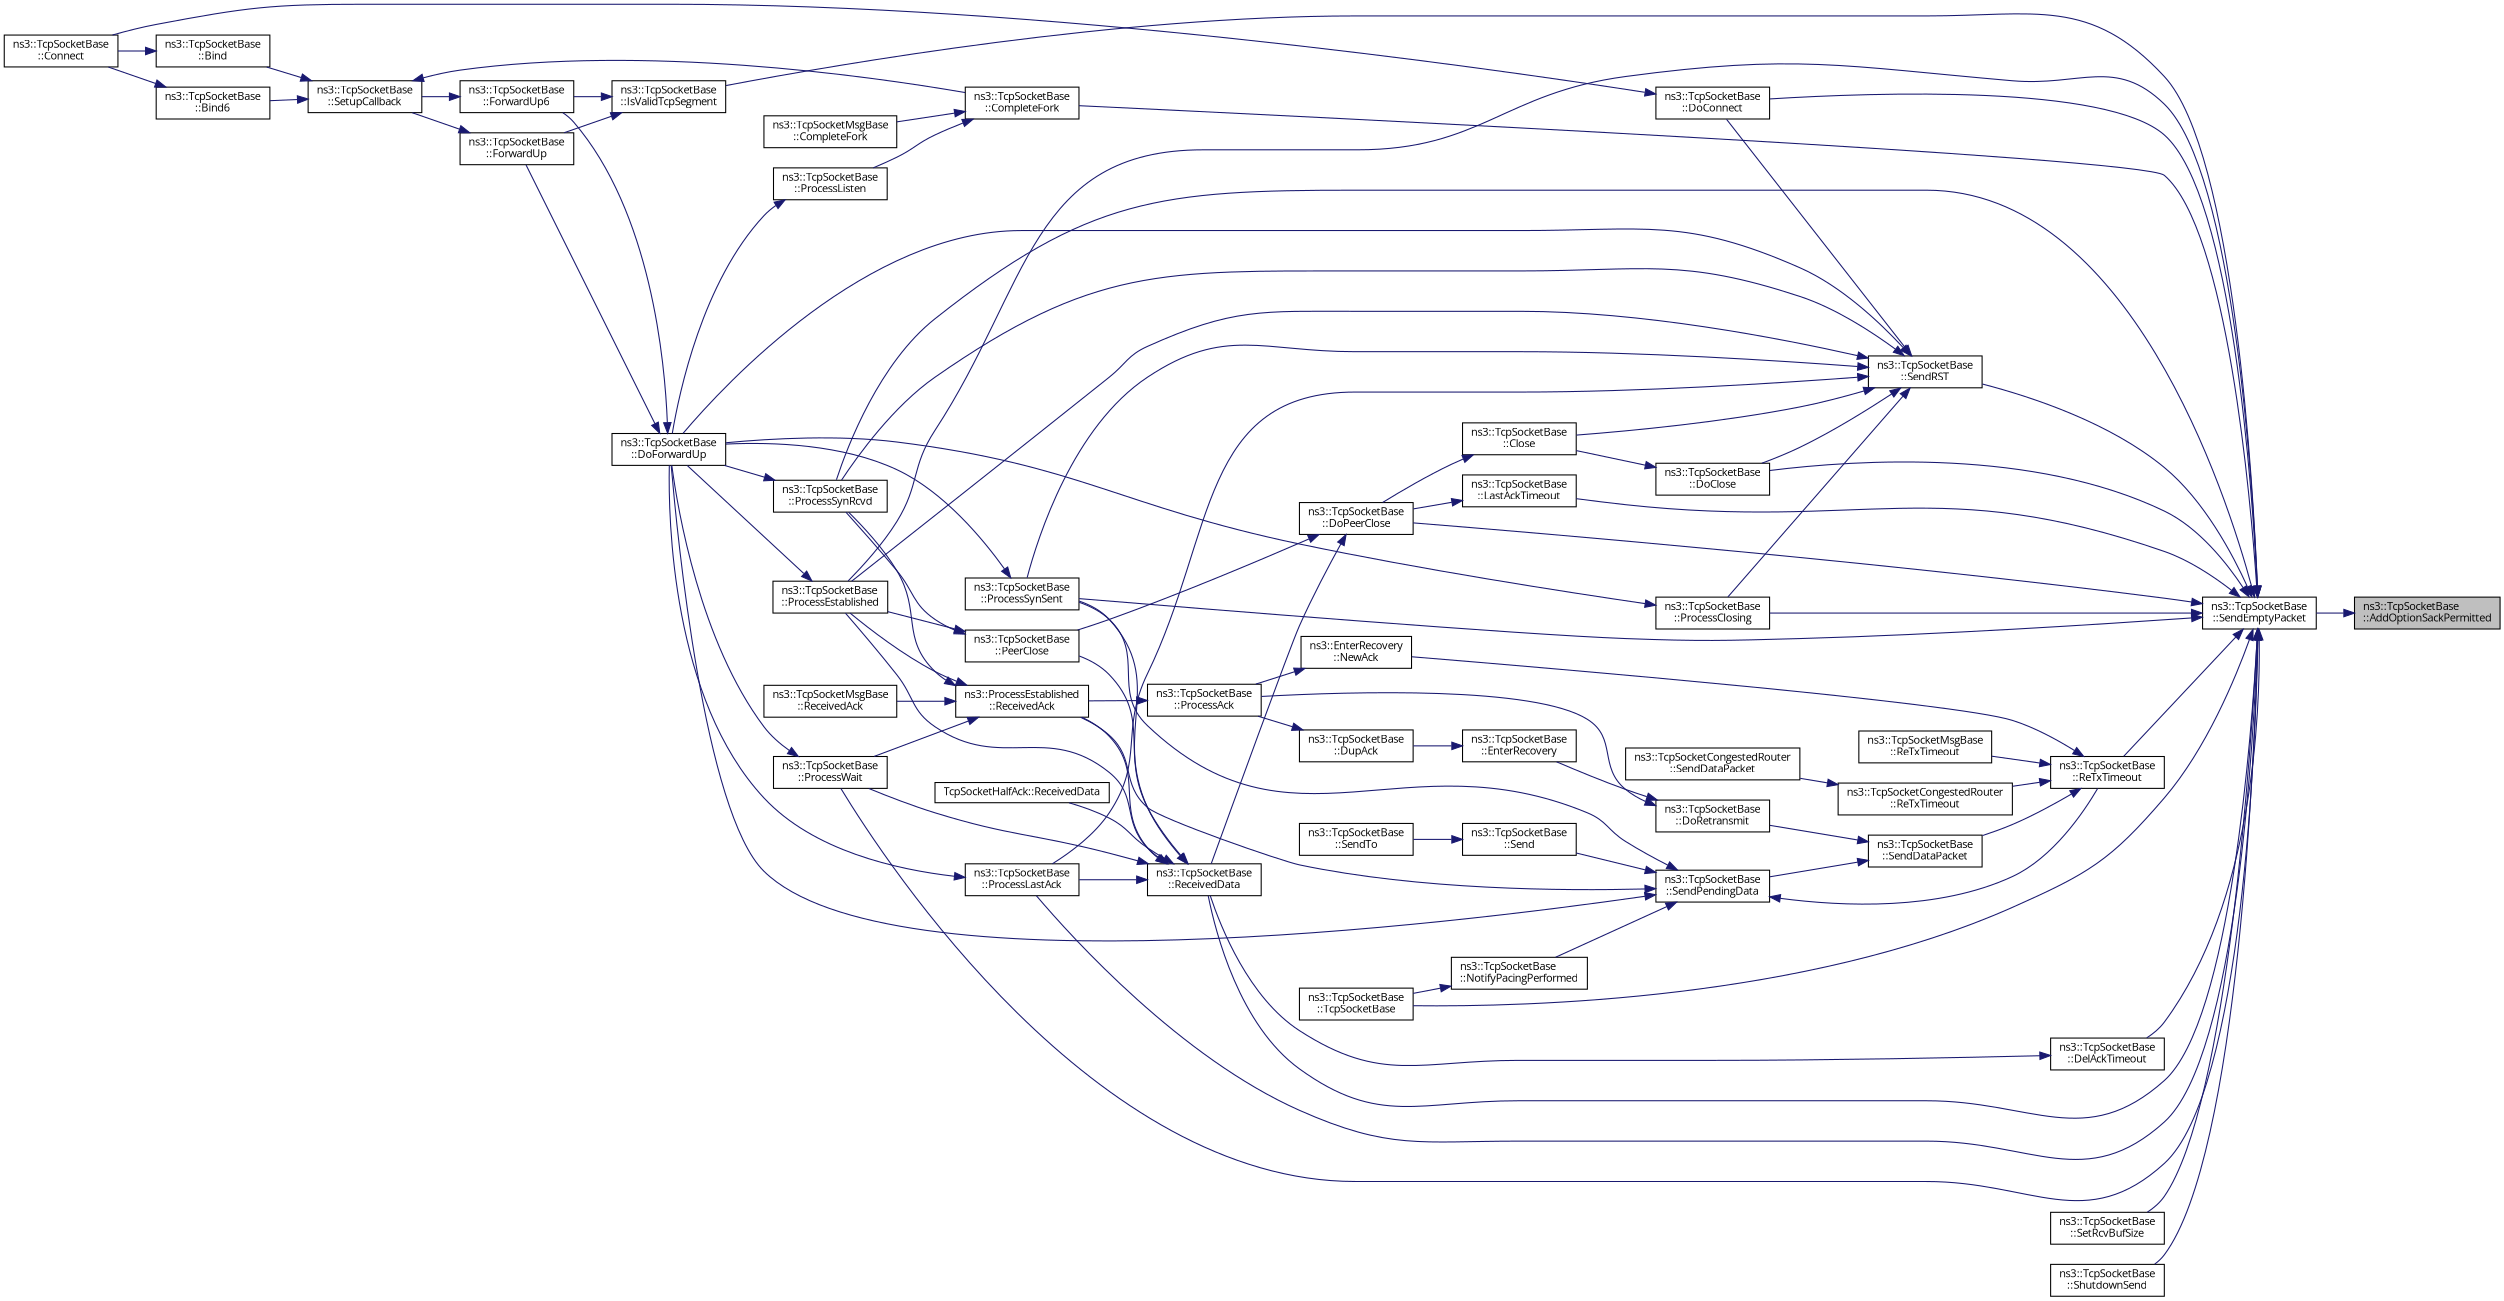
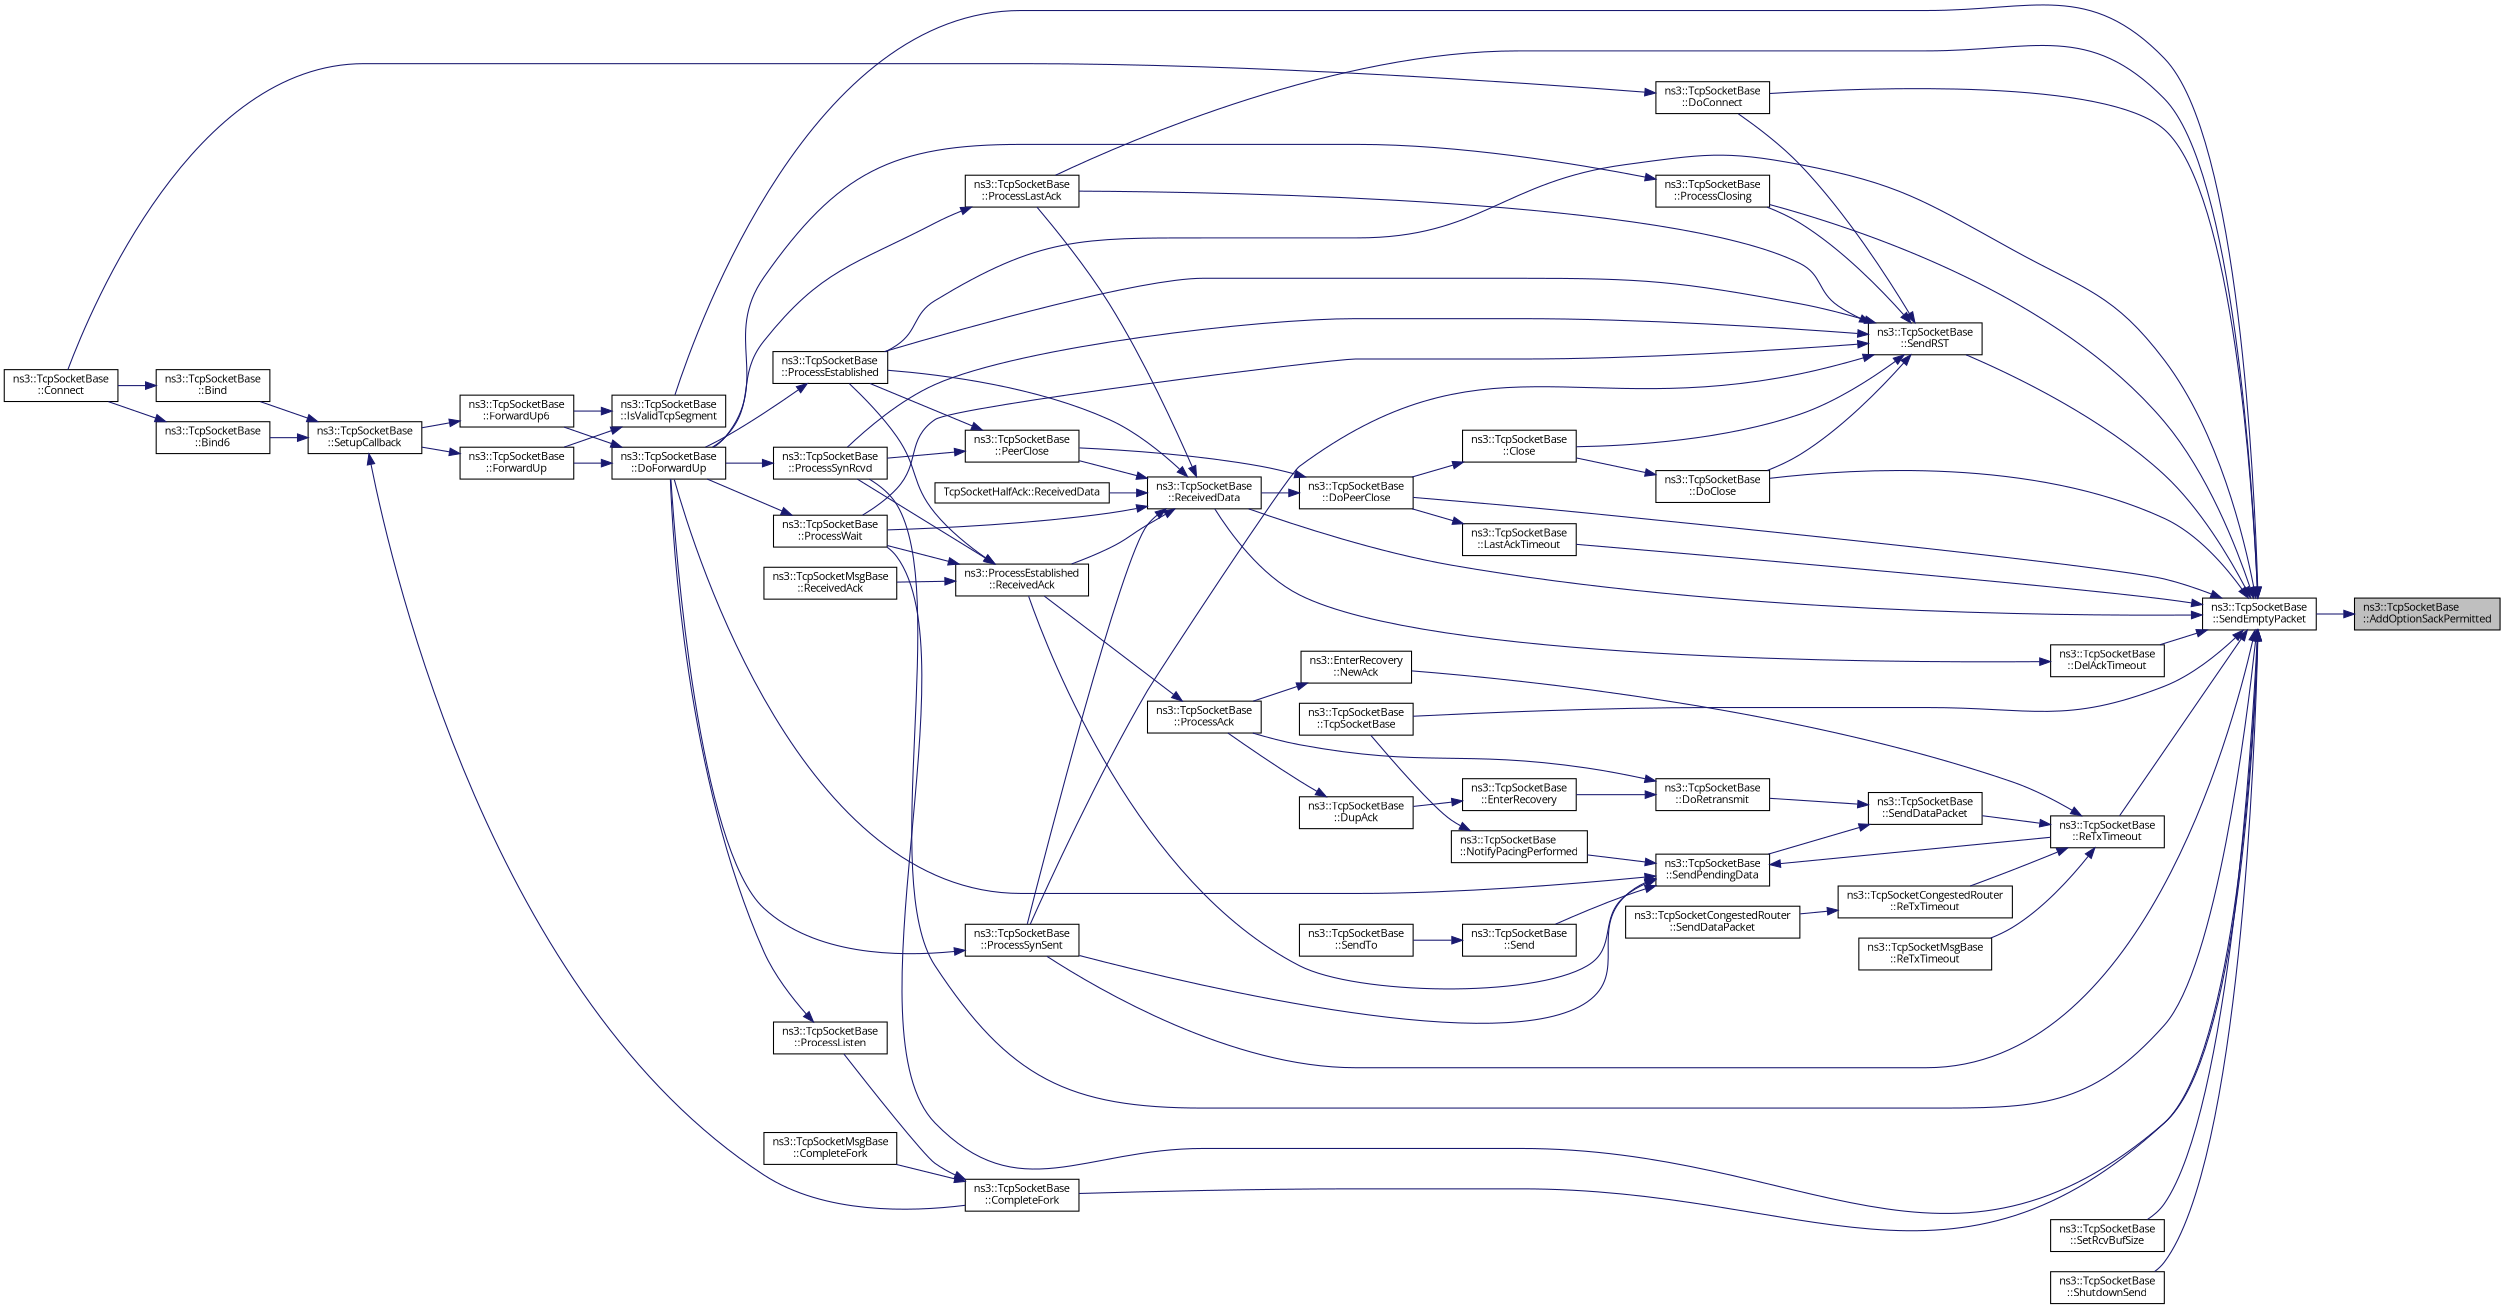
edge "ns3::TcpSocketBase ::DoForwardUp" -> "ns3::TcpSocketBase ::SendRST": now "ns3::TcpSocketBase ::ProcessWait" -> "ns3::TcpSocketBase ::SendRST"
